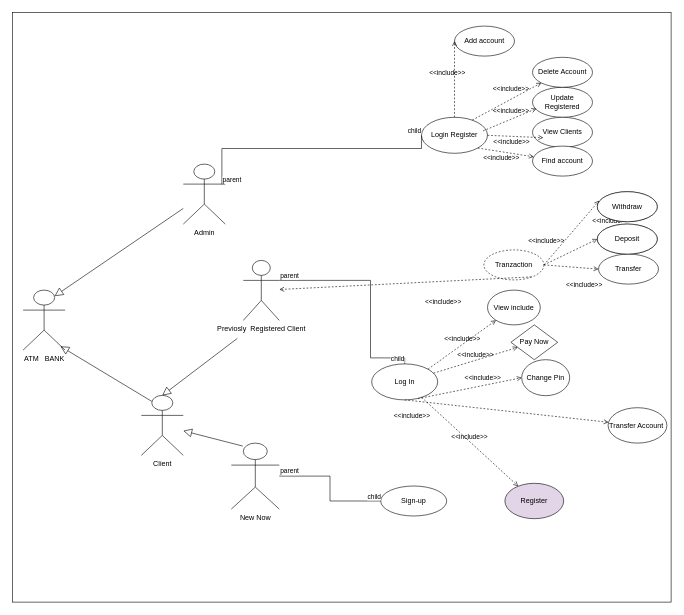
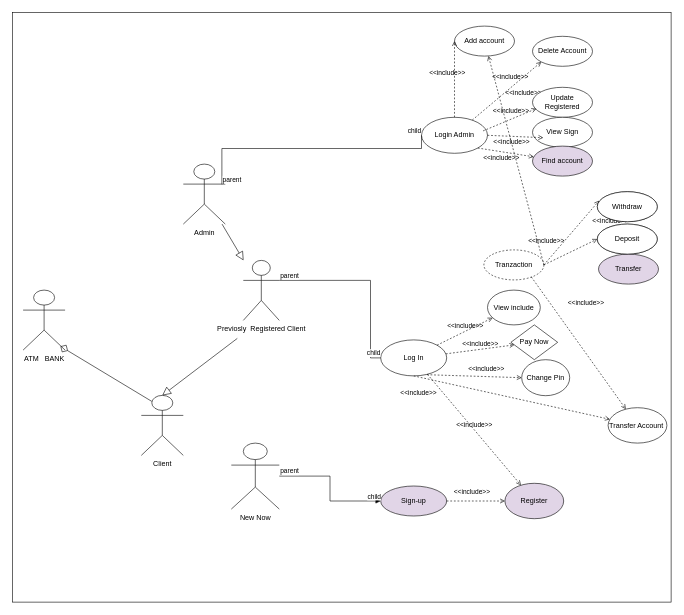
node "Delete Account": moved (563, 72) -> (563, 51)
node "View Clients": label "View Clients" -> "View Sign"
node "Login Register": label "Login Register" -> "Login Admin"
node "Find account": fillcolor #ffffff -> #e1d5e7
edge "Admin" -> "ATM BANK": now "Admin" -> "Previosly Registered Client"
edge "Tranzaction" -> "Transfer": now "Tranzaction" -> "Add account"
node "Transfer": fillcolor #ffffff -> #e1d5e7
edge "Tranzaction" -> "Previosly Registered Client": now "Tranzaction" -> "Transfer Account"
edge "Client" -> "ATM BANK": arrowhead block -> diamond
node "Log In": moved (405, 382) -> (414, 358)
edge "New Now" -> "Client": removed
edge "New Now" -- "Sign-up": arrowhead none -> block
node "Sign-up": fillcolor #ffffff -> #e1d5e7
edge "Sign-up" -> "Register": added, label "<<include>>"
